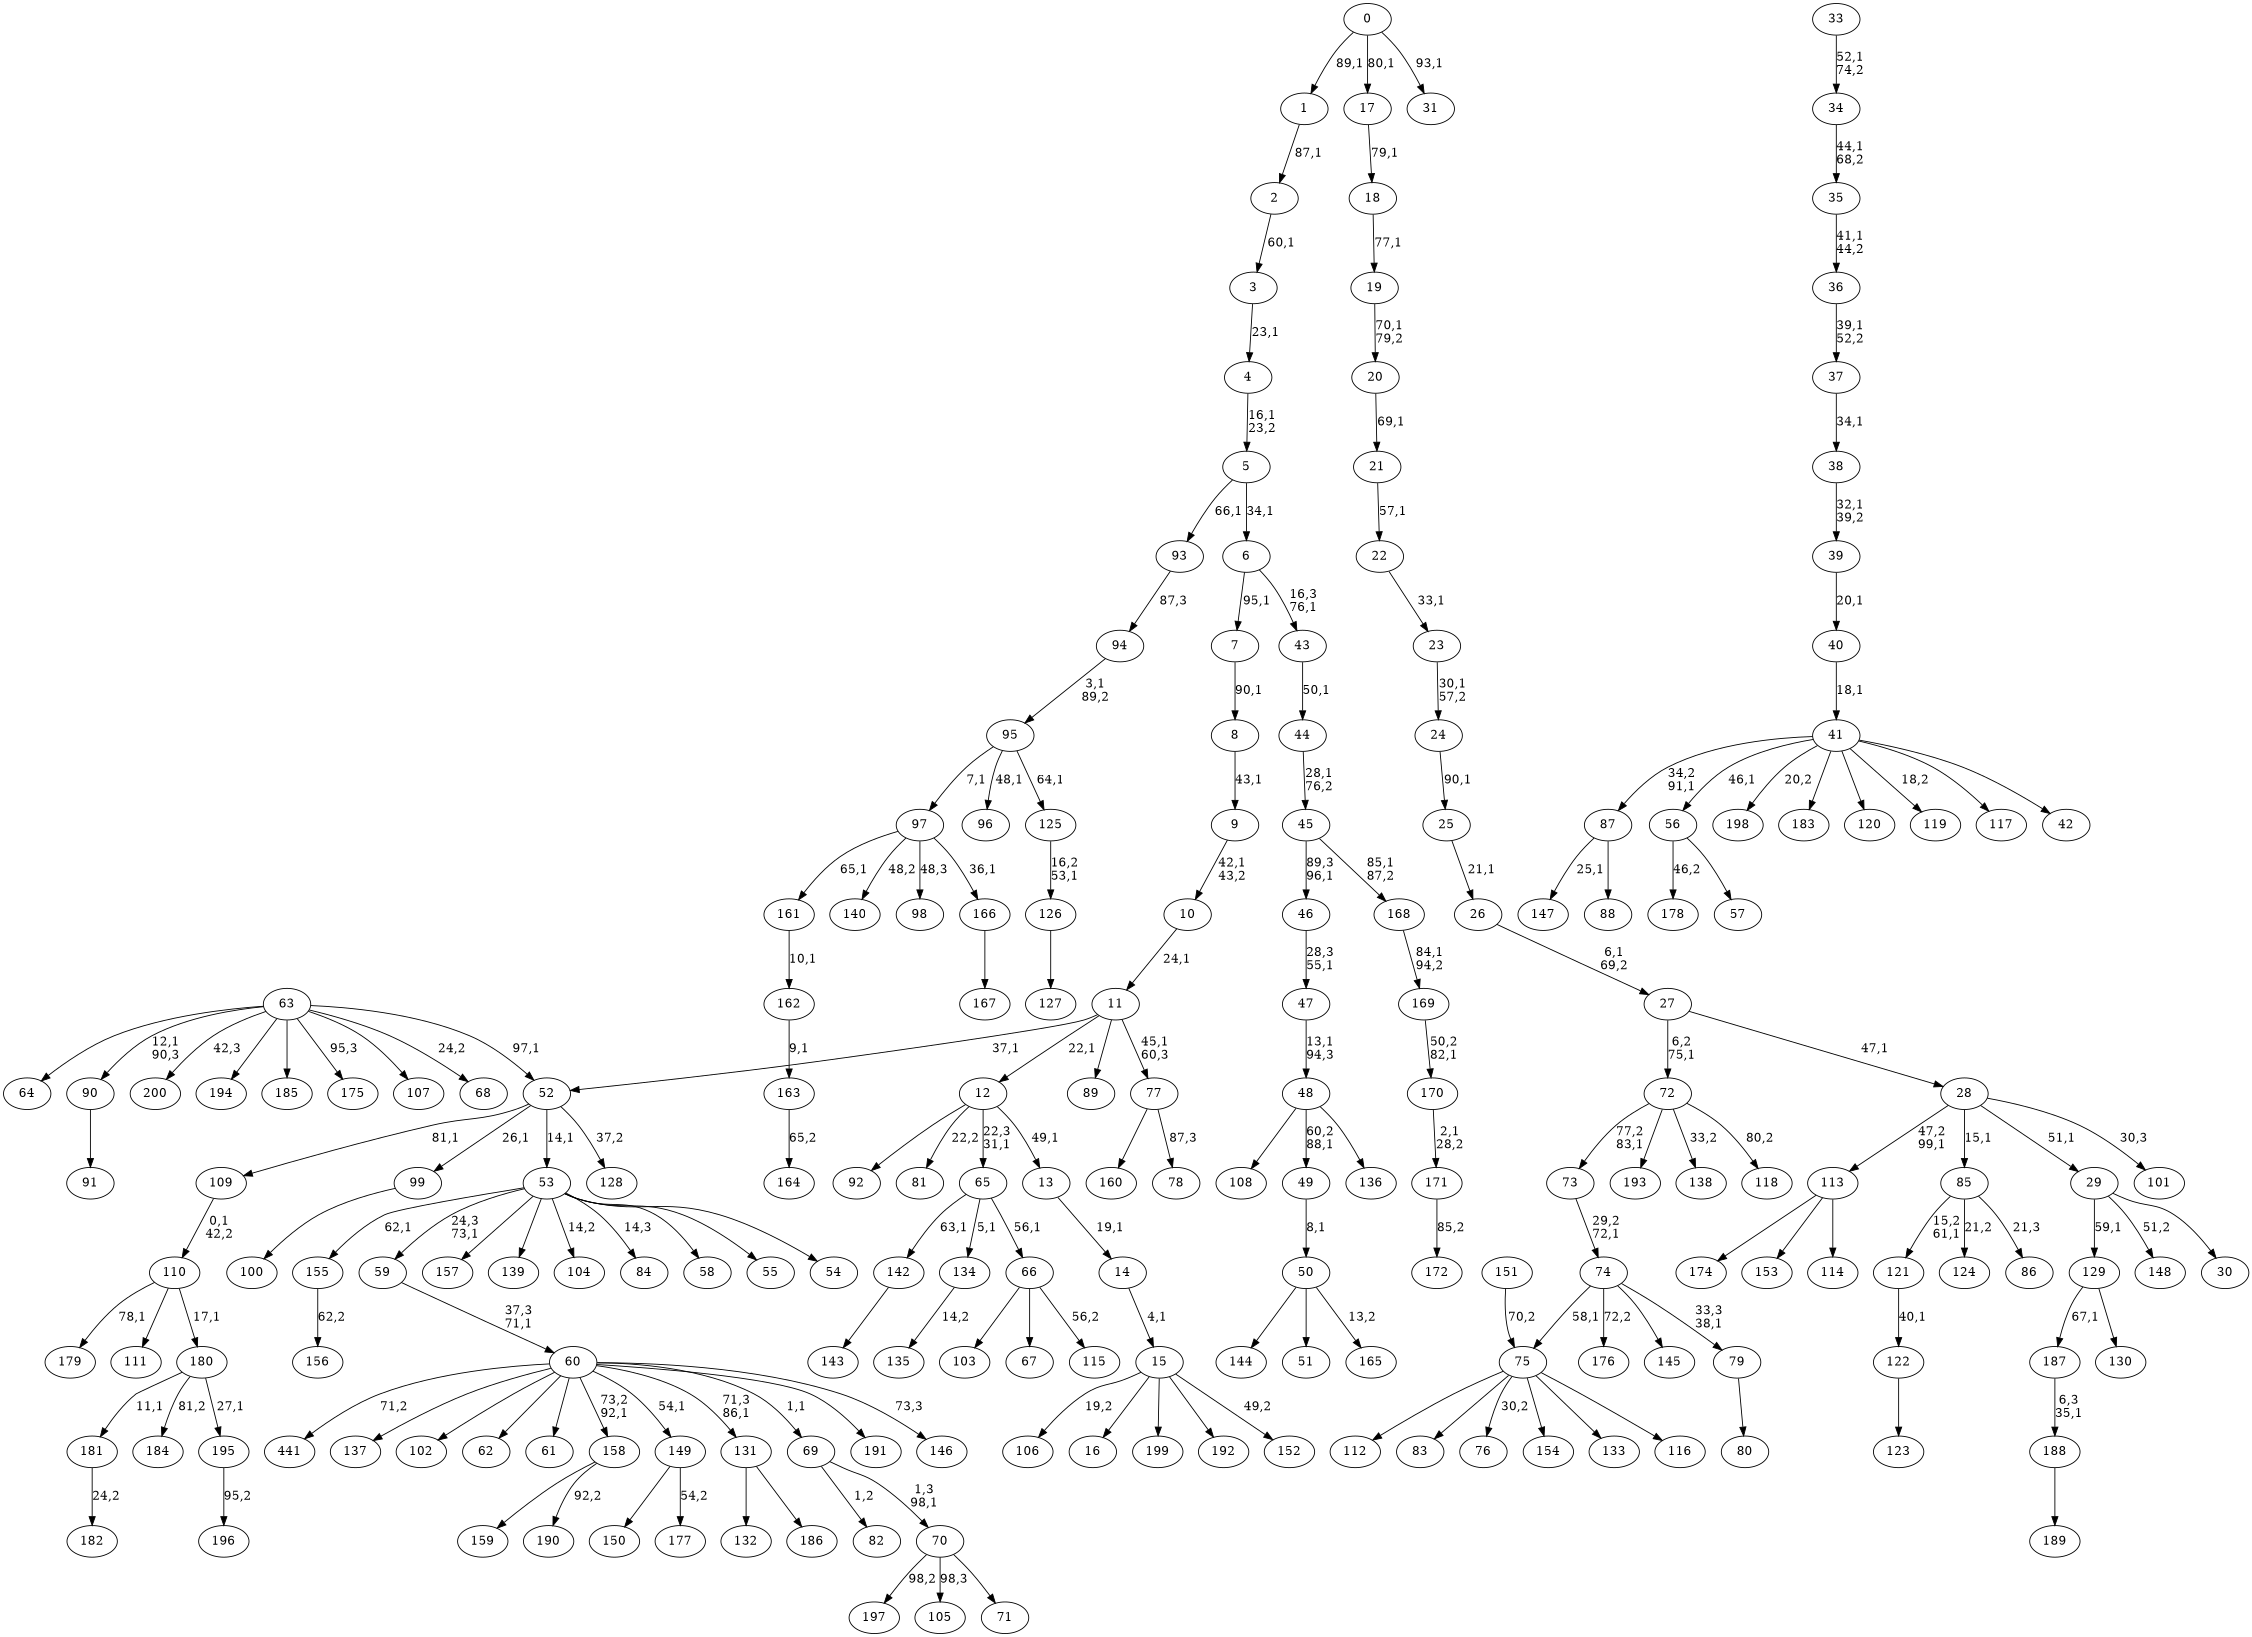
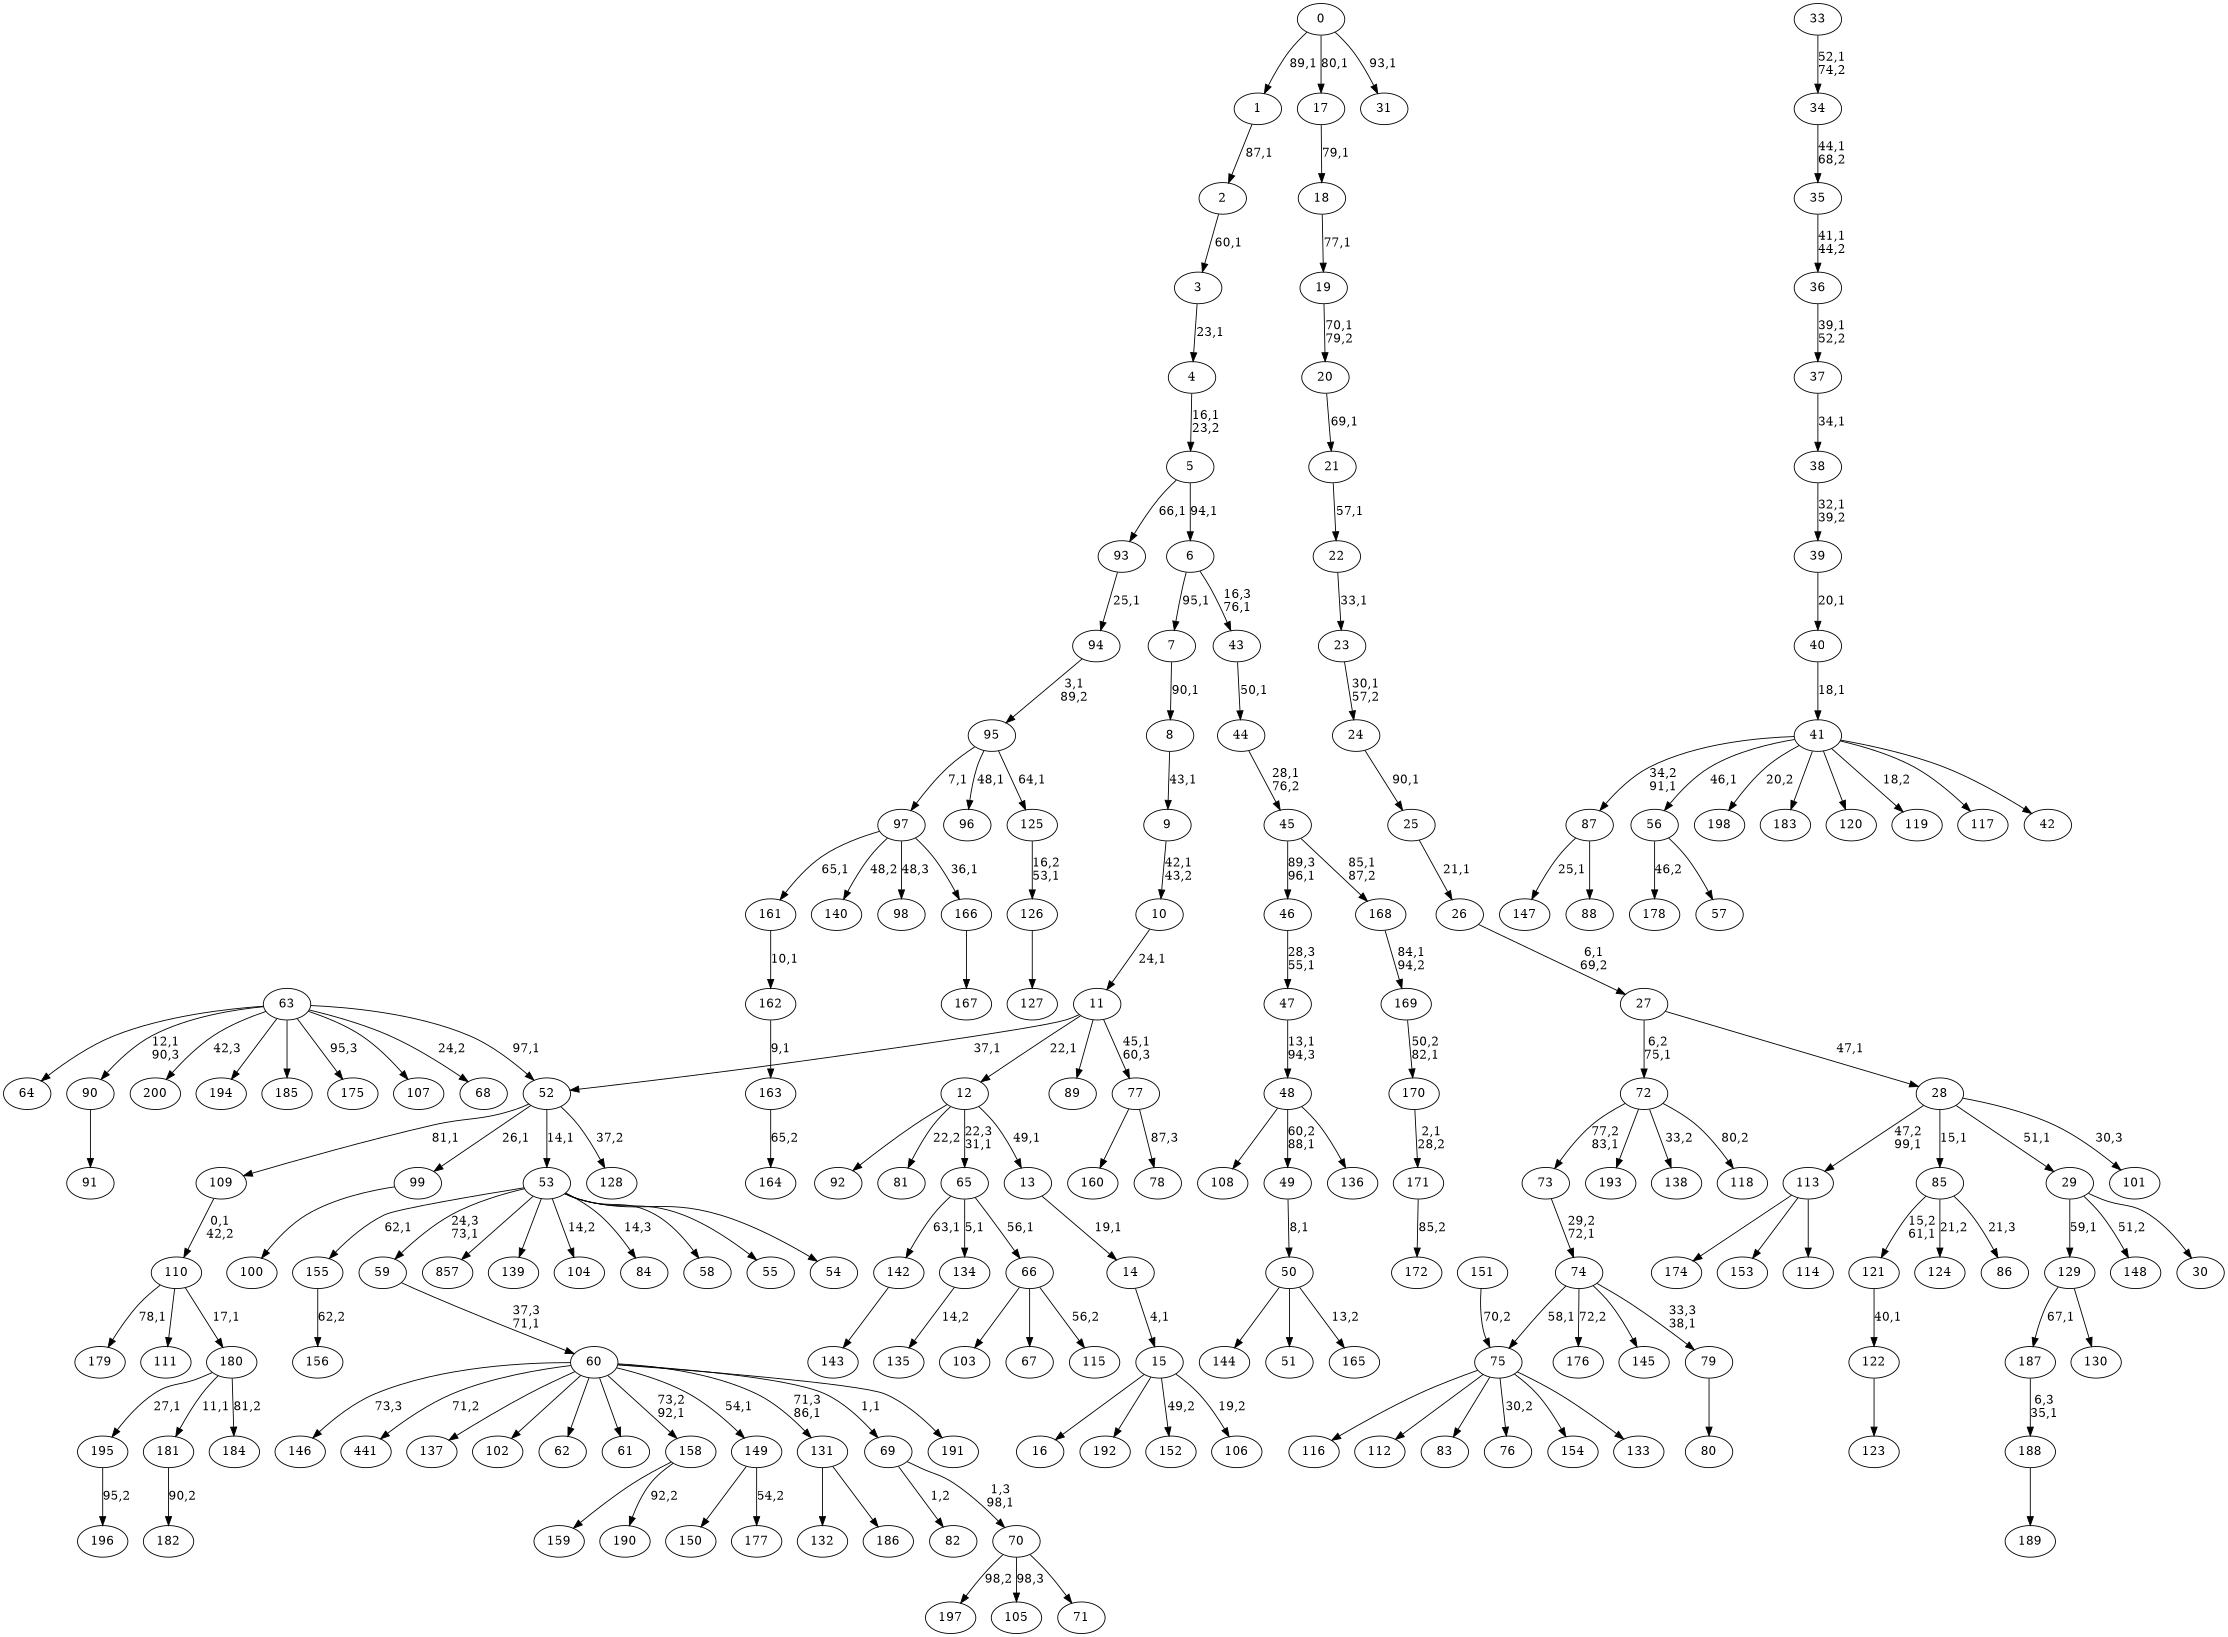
edge "5" -> "6": label "34,1" -> "94,1"
edge "93" -> "94": label "87,3" -> "25,1"
node "157": label "157" -> "857"
node "199": removed
edge "181" -> "182": label "24,2" -> "90,2"
